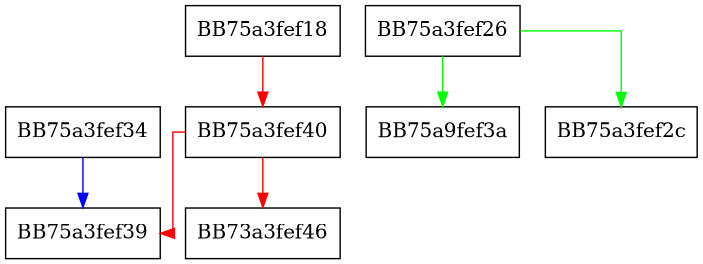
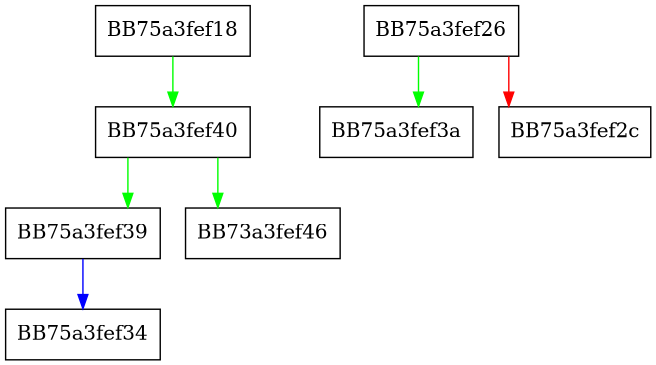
edge "BB75a3fef26" -> "BB75a3fef2c": color green -> red
edge "BB75a3fef18" -> "BB75a3fef40": color red -> green
node "BB75a9fef3a": label "BB75a9fef3a" -> "BB75a3fef3a"
edge "BB75a3fef34" -> "BB75a3fef39": reversed
edge "BB75a3fef40" -> "BB73a3fef46": color red -> green
edge "BB75a3fef40" -> "BB75a3fef39": color red -> green
